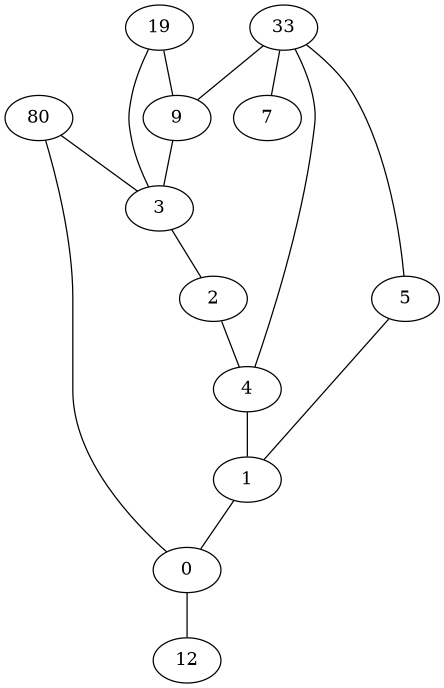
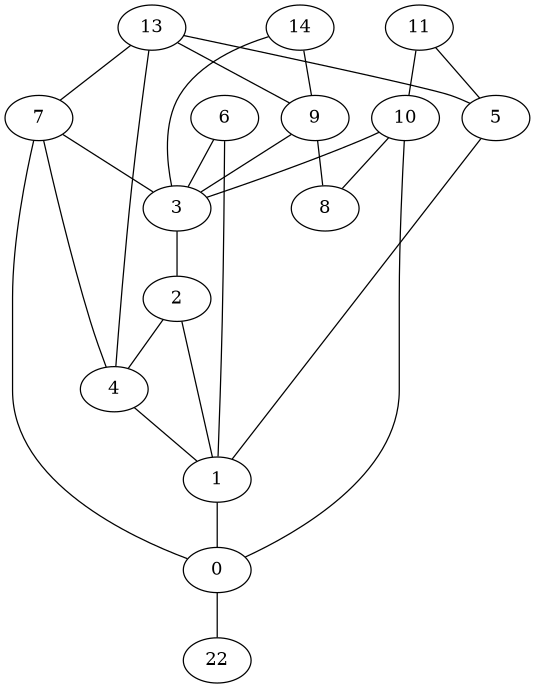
node "19": label "19" -> "14"
node "33": label "33" -> "13"
node "11": added
node "80": label "80" -> "10"
node "6": added
edge "3" -> "7": added
node "8": added
edge "4" -> "7": added
edge "1" -> "2": added
edge "0" -> "7": added
node "12": label "12" -> "22"
